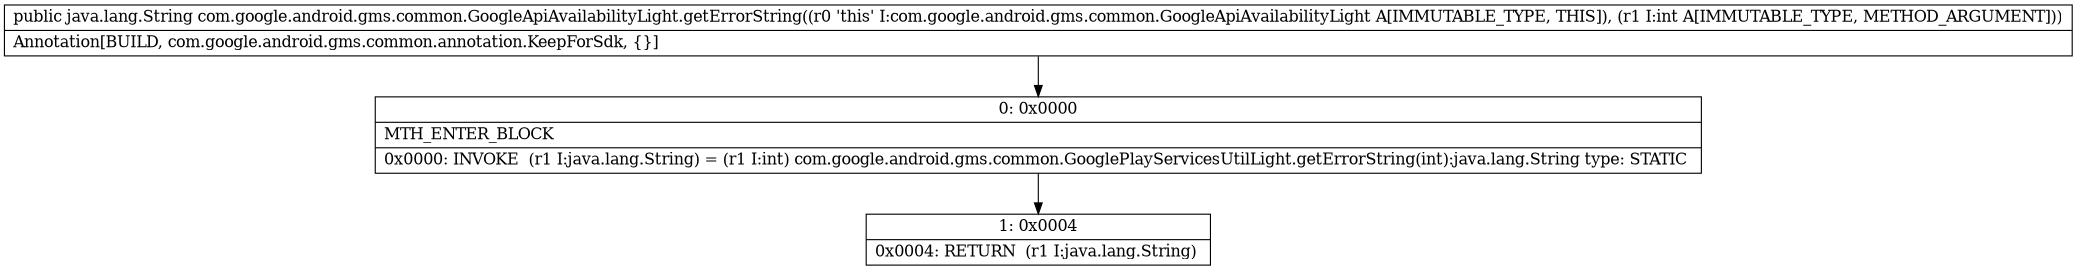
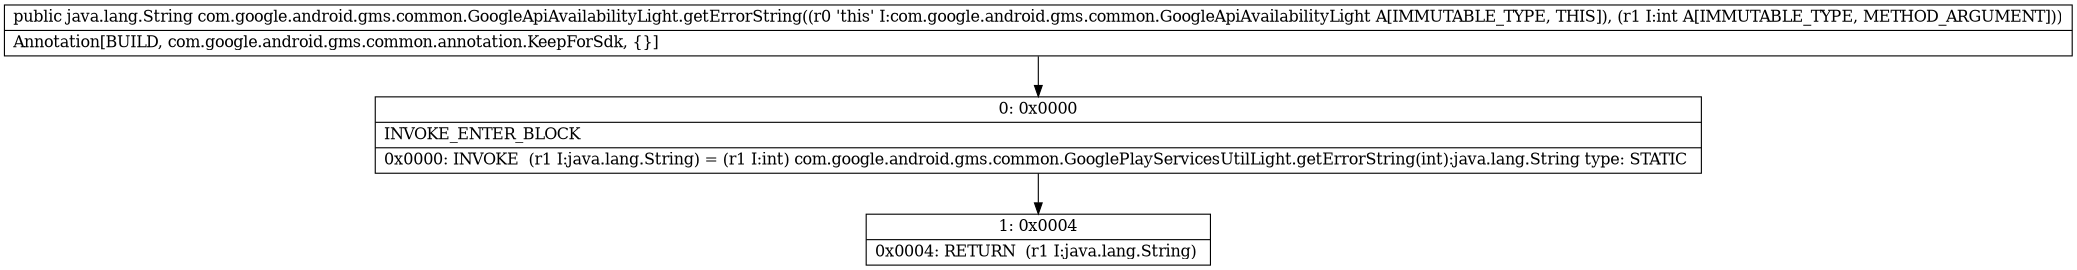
node "0: 0x0000": text "MTH_ENTER_BLOCK" -> "INVOKE_ENTER_BLOCK"
